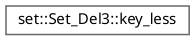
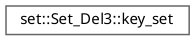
node "set::Set_Del3::key_less": label "set::Set_Del3::key_less" -> "set::Set_Del3::key_set"
